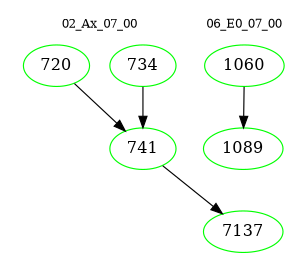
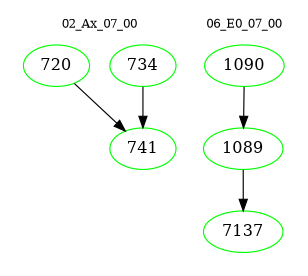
node "1060": label "1060" -> "1090"
edge "741" -> "7137": now "1089" -> "7137"
